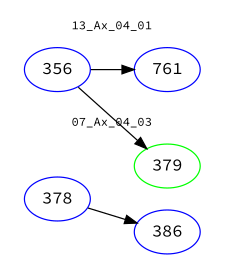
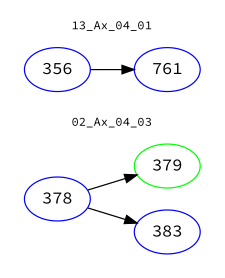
edge "356" -> "379": now "378" -> "379"
cluster "07_Ax_04_03": label "07_Ax_04_03" -> "02_Ax_04_03"
node "386": label "386" -> "383"
